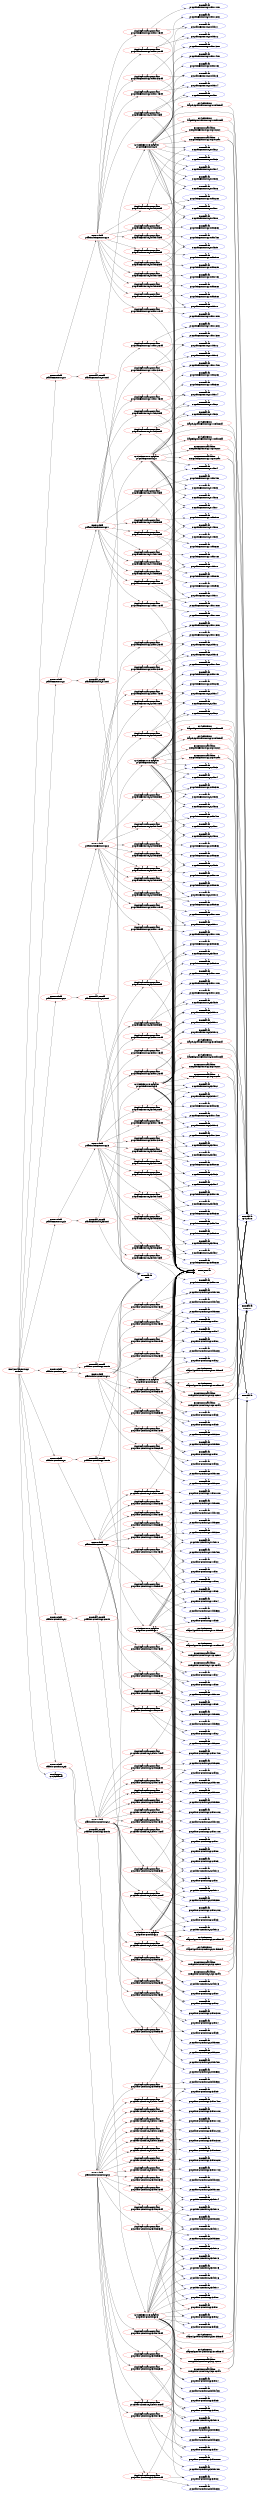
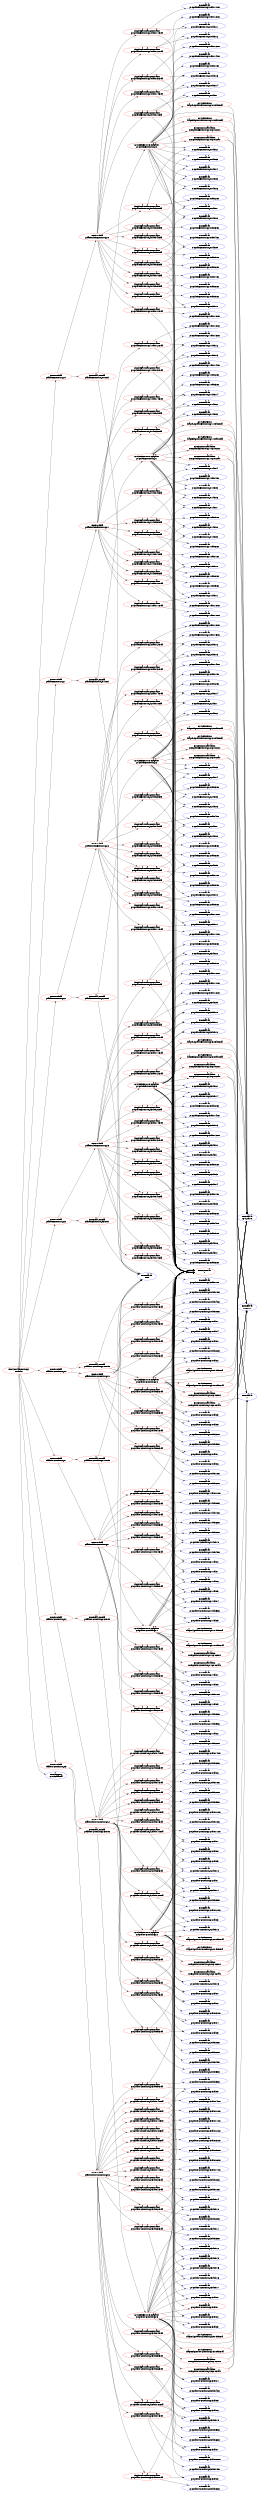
edge "CMSHistErrorPropagator prop_binEst_mu_q2-1" -> "RooRealVar prop_binEst_mu_q2-1_bin13": added
edge "SimpleGaussianConstraint prop_binEst_mu_q2-1_bin11_Pdf" -> "RooConstVar 1": removed
